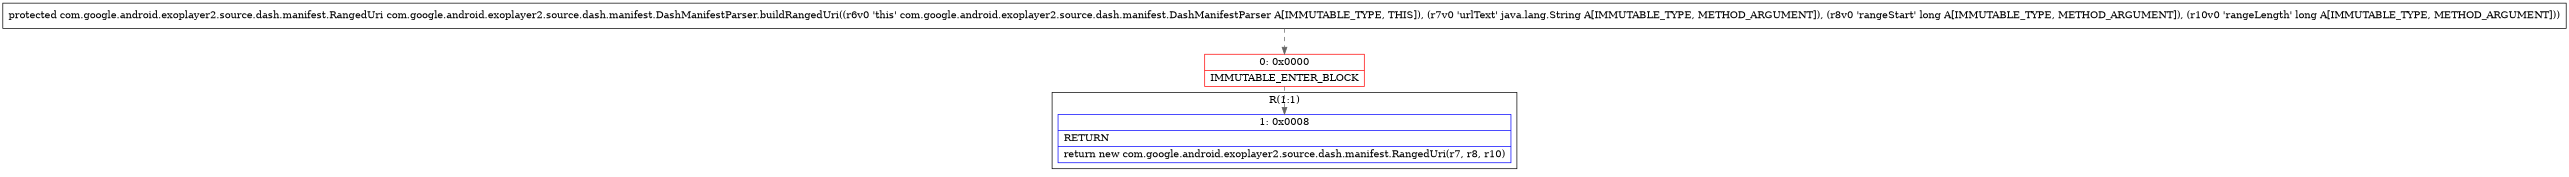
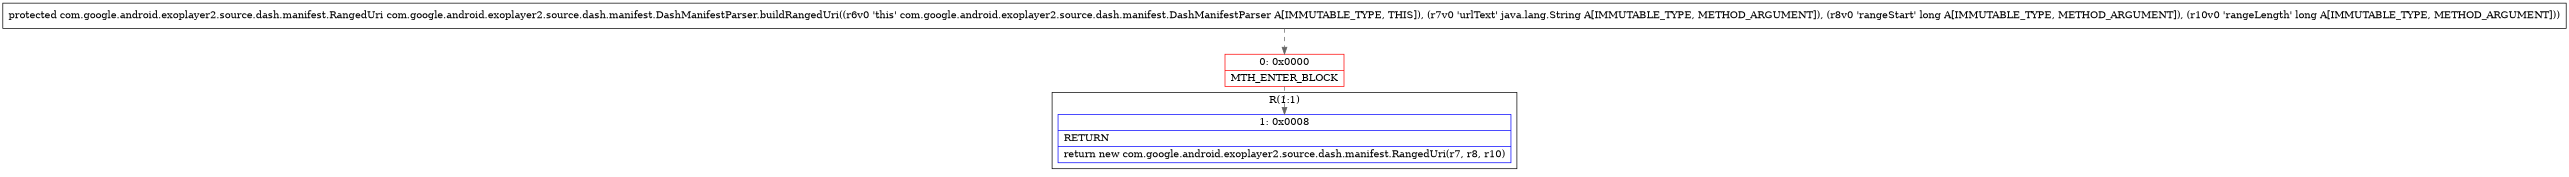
node "0: 0x0000": text "IMMUTABLE_ENTER_BLOCK" -> "MTH_ENTER_BLOCK"
